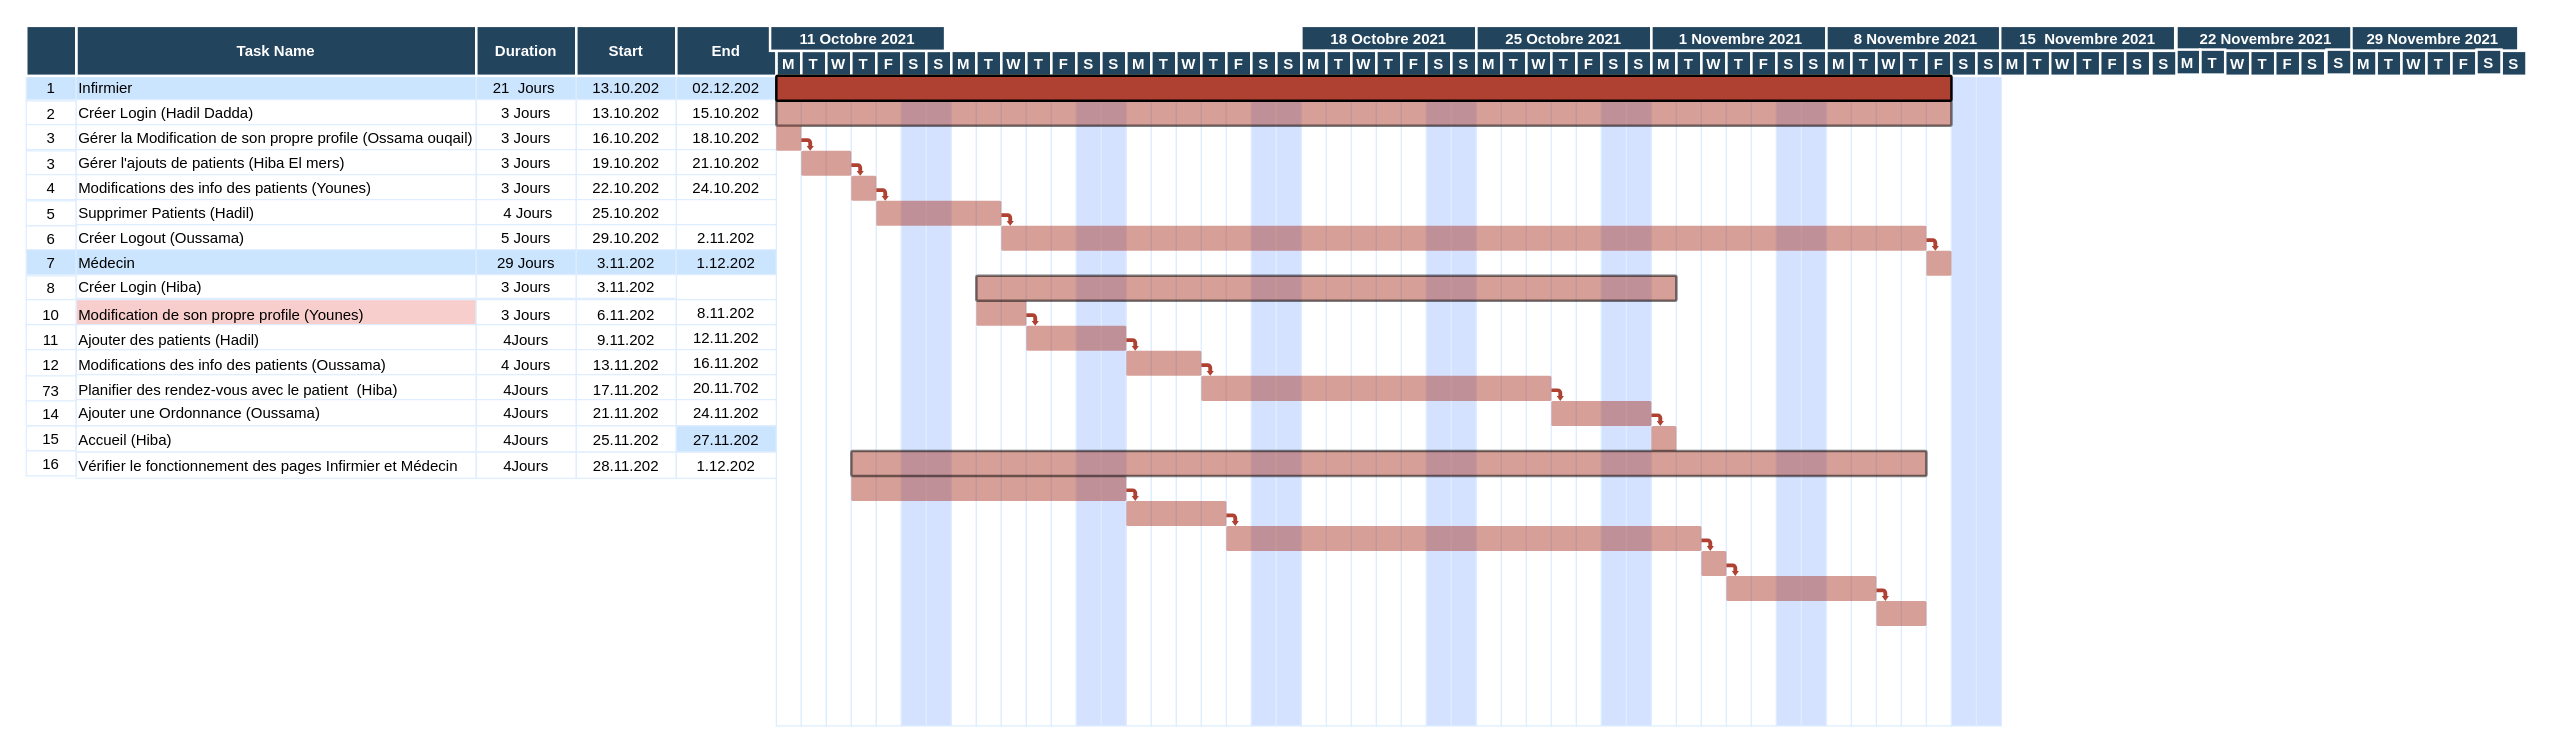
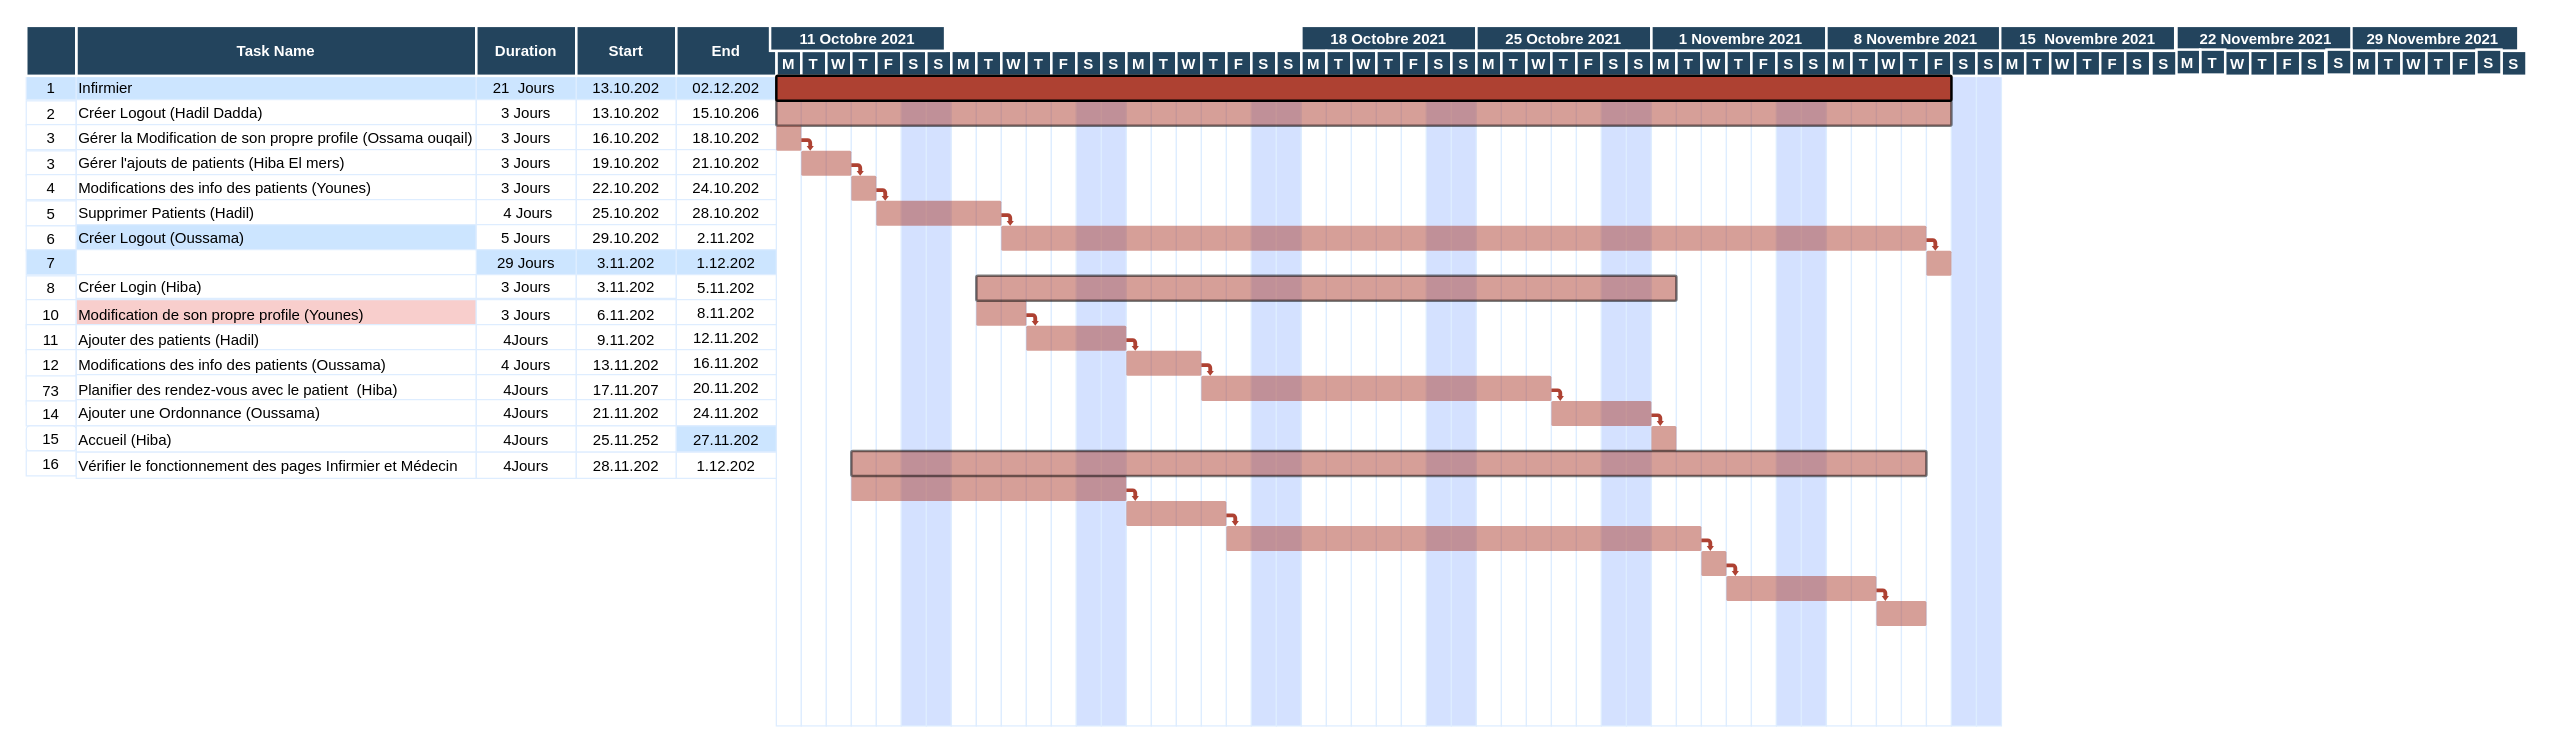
node "Créer Login (Hadil Dadda)": label "Créer Login (Hadil Dadda)" -> "Créer Logout (Hadil Dadda)"
node "15.10.202": label "15.10.202" -> "15.10.206"
node "28.10.202": added
node "Créer Logout (Oussama)": fillcolor #ffffff -> #cce5ff
node "Médecin": removed
node "5.11.202": added
node "20.11.702": label "20.11.702" -> "20.11.202"
node "17.11.202": label "17.11.202" -> "17.11.207"
node "25.11.202": label "25.11.202" -> "25.11.252"
